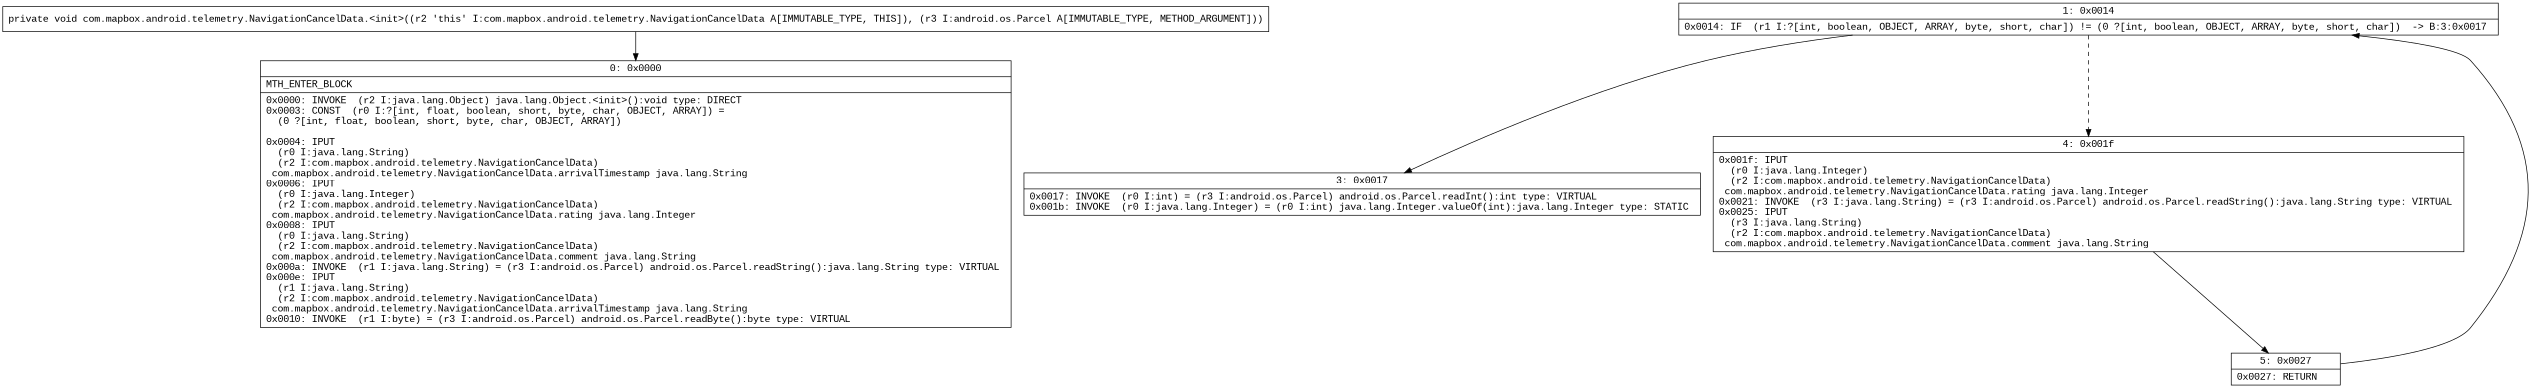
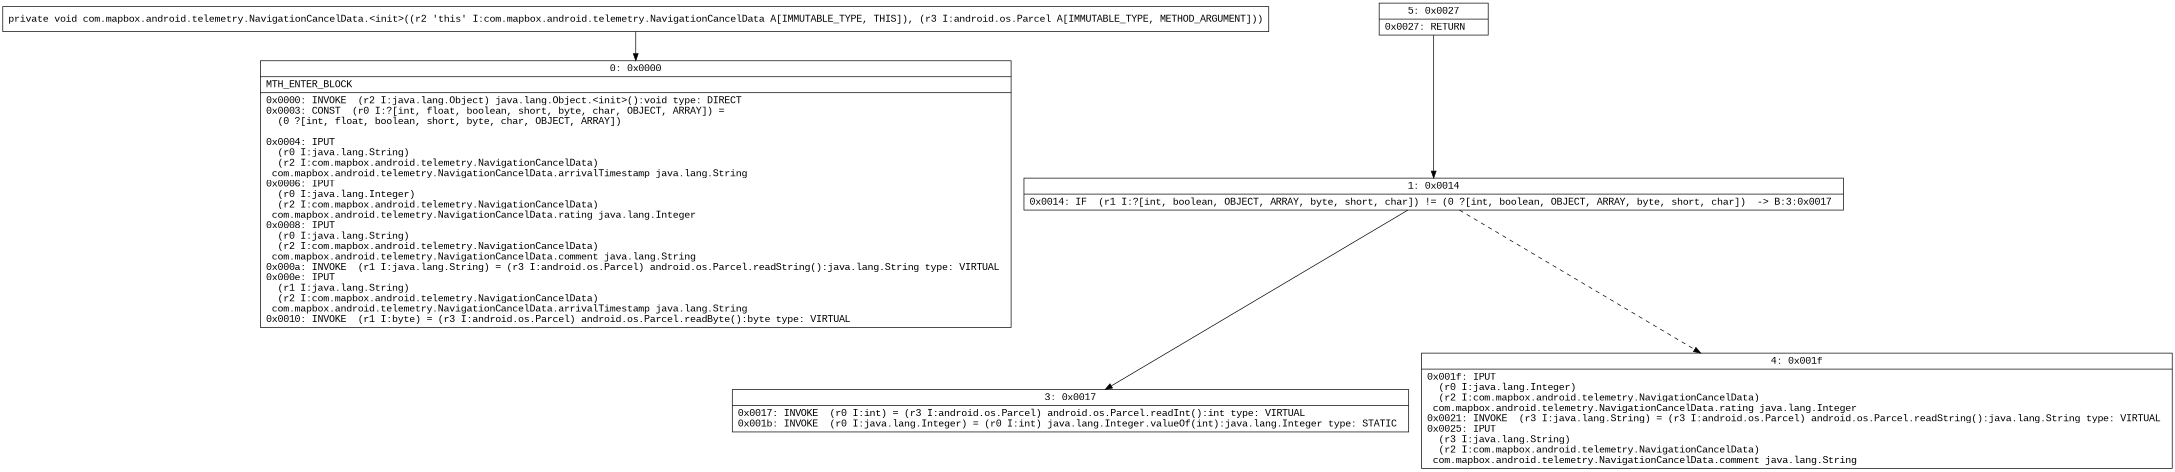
edge "4: 0x001f" -> "5: 0x0027": removed
